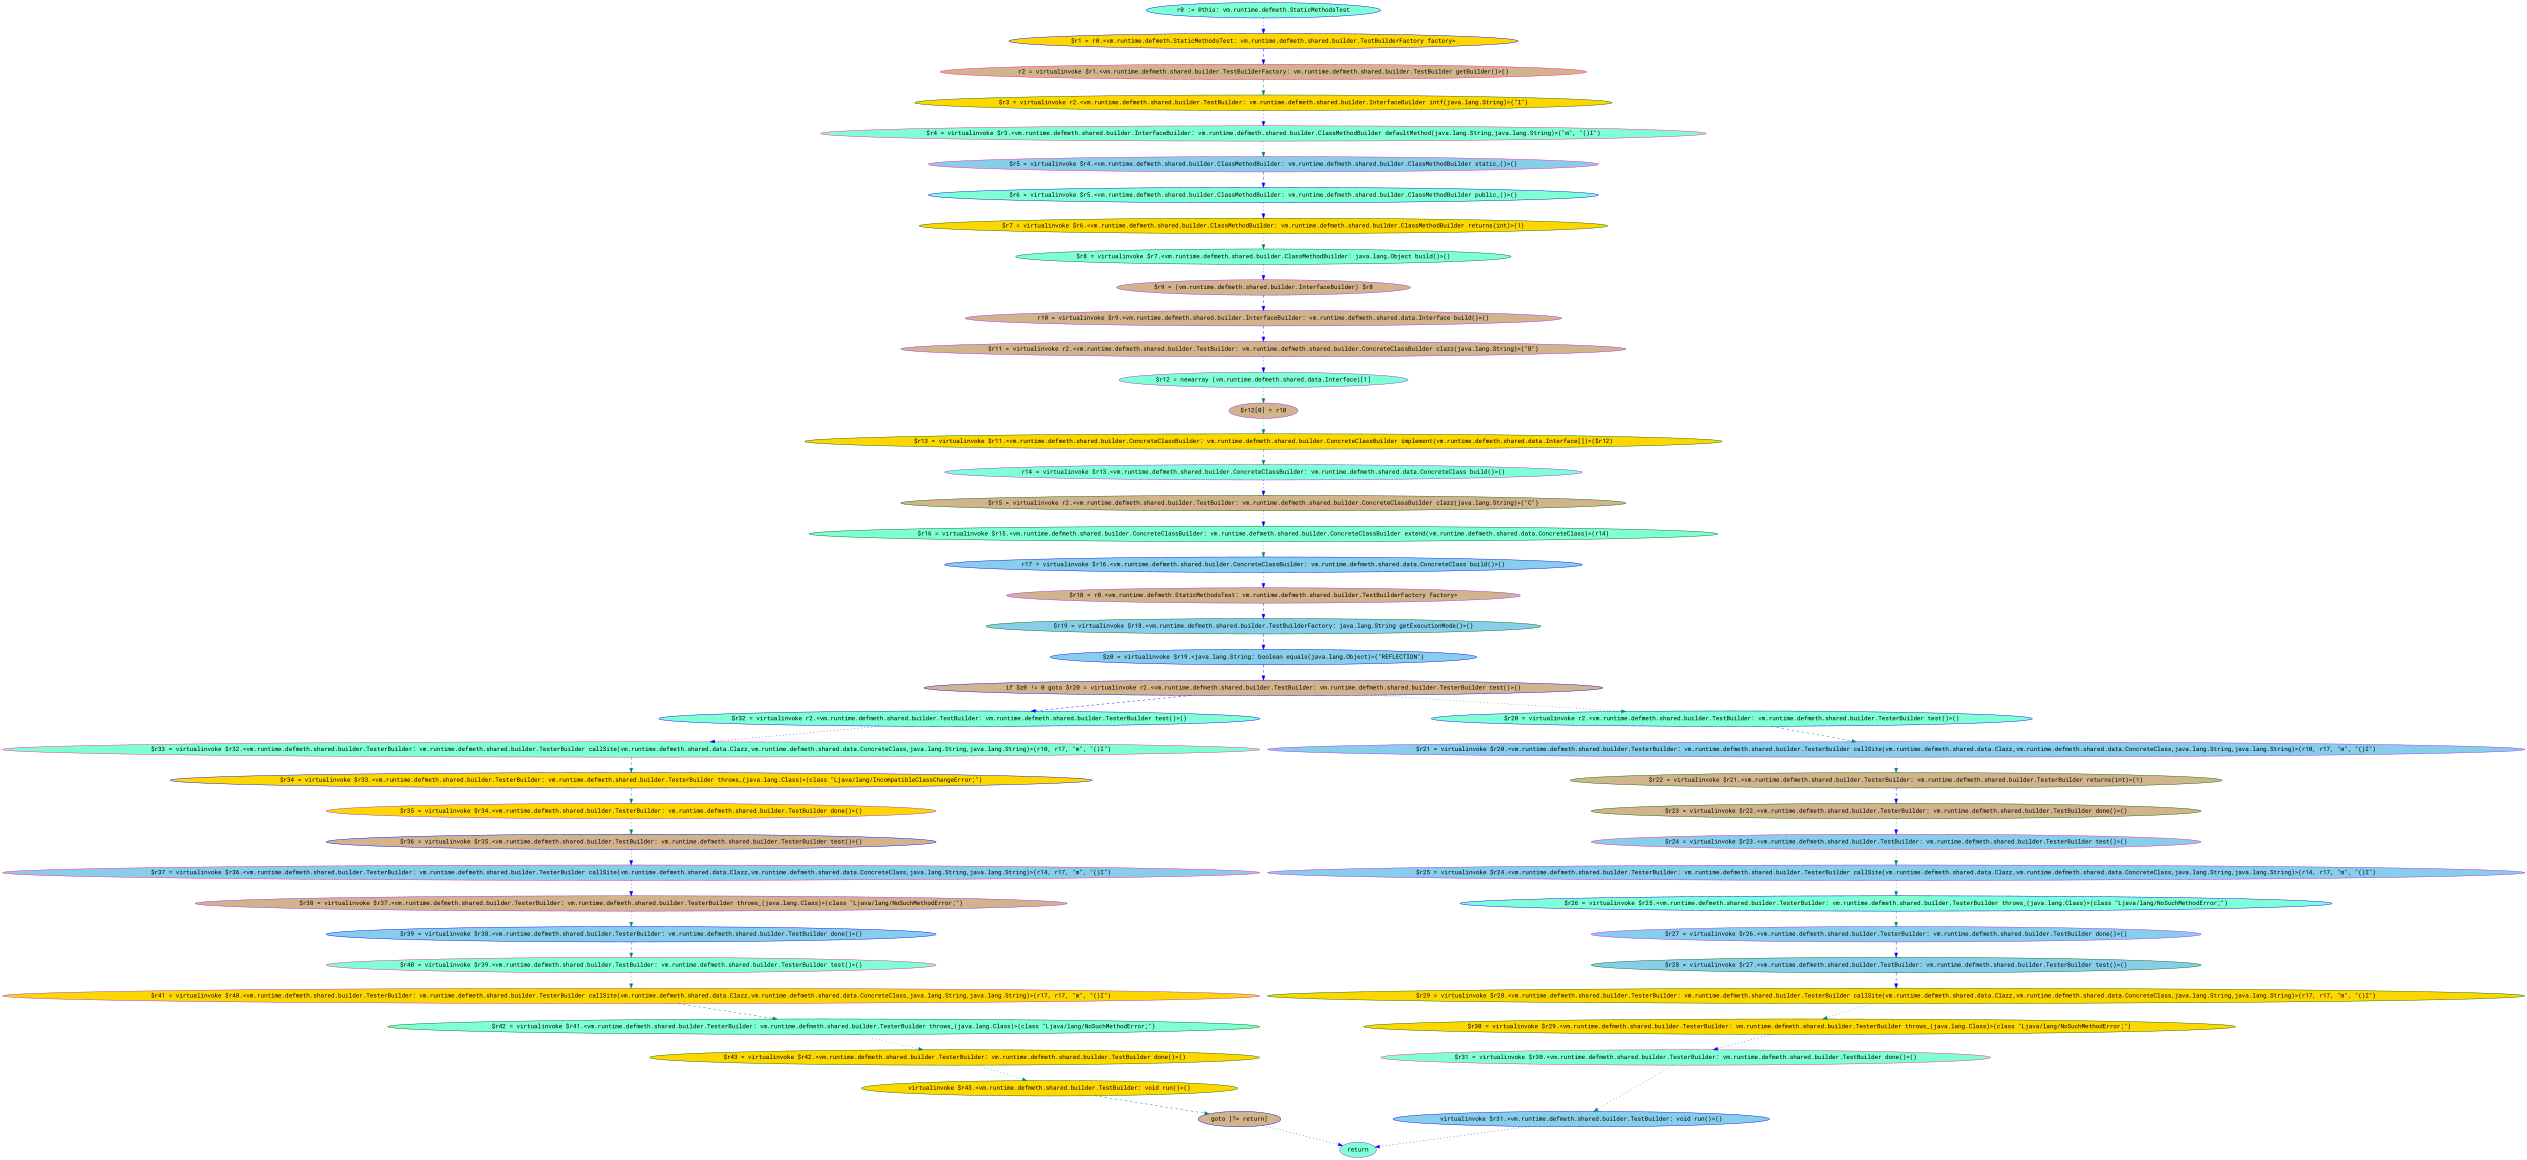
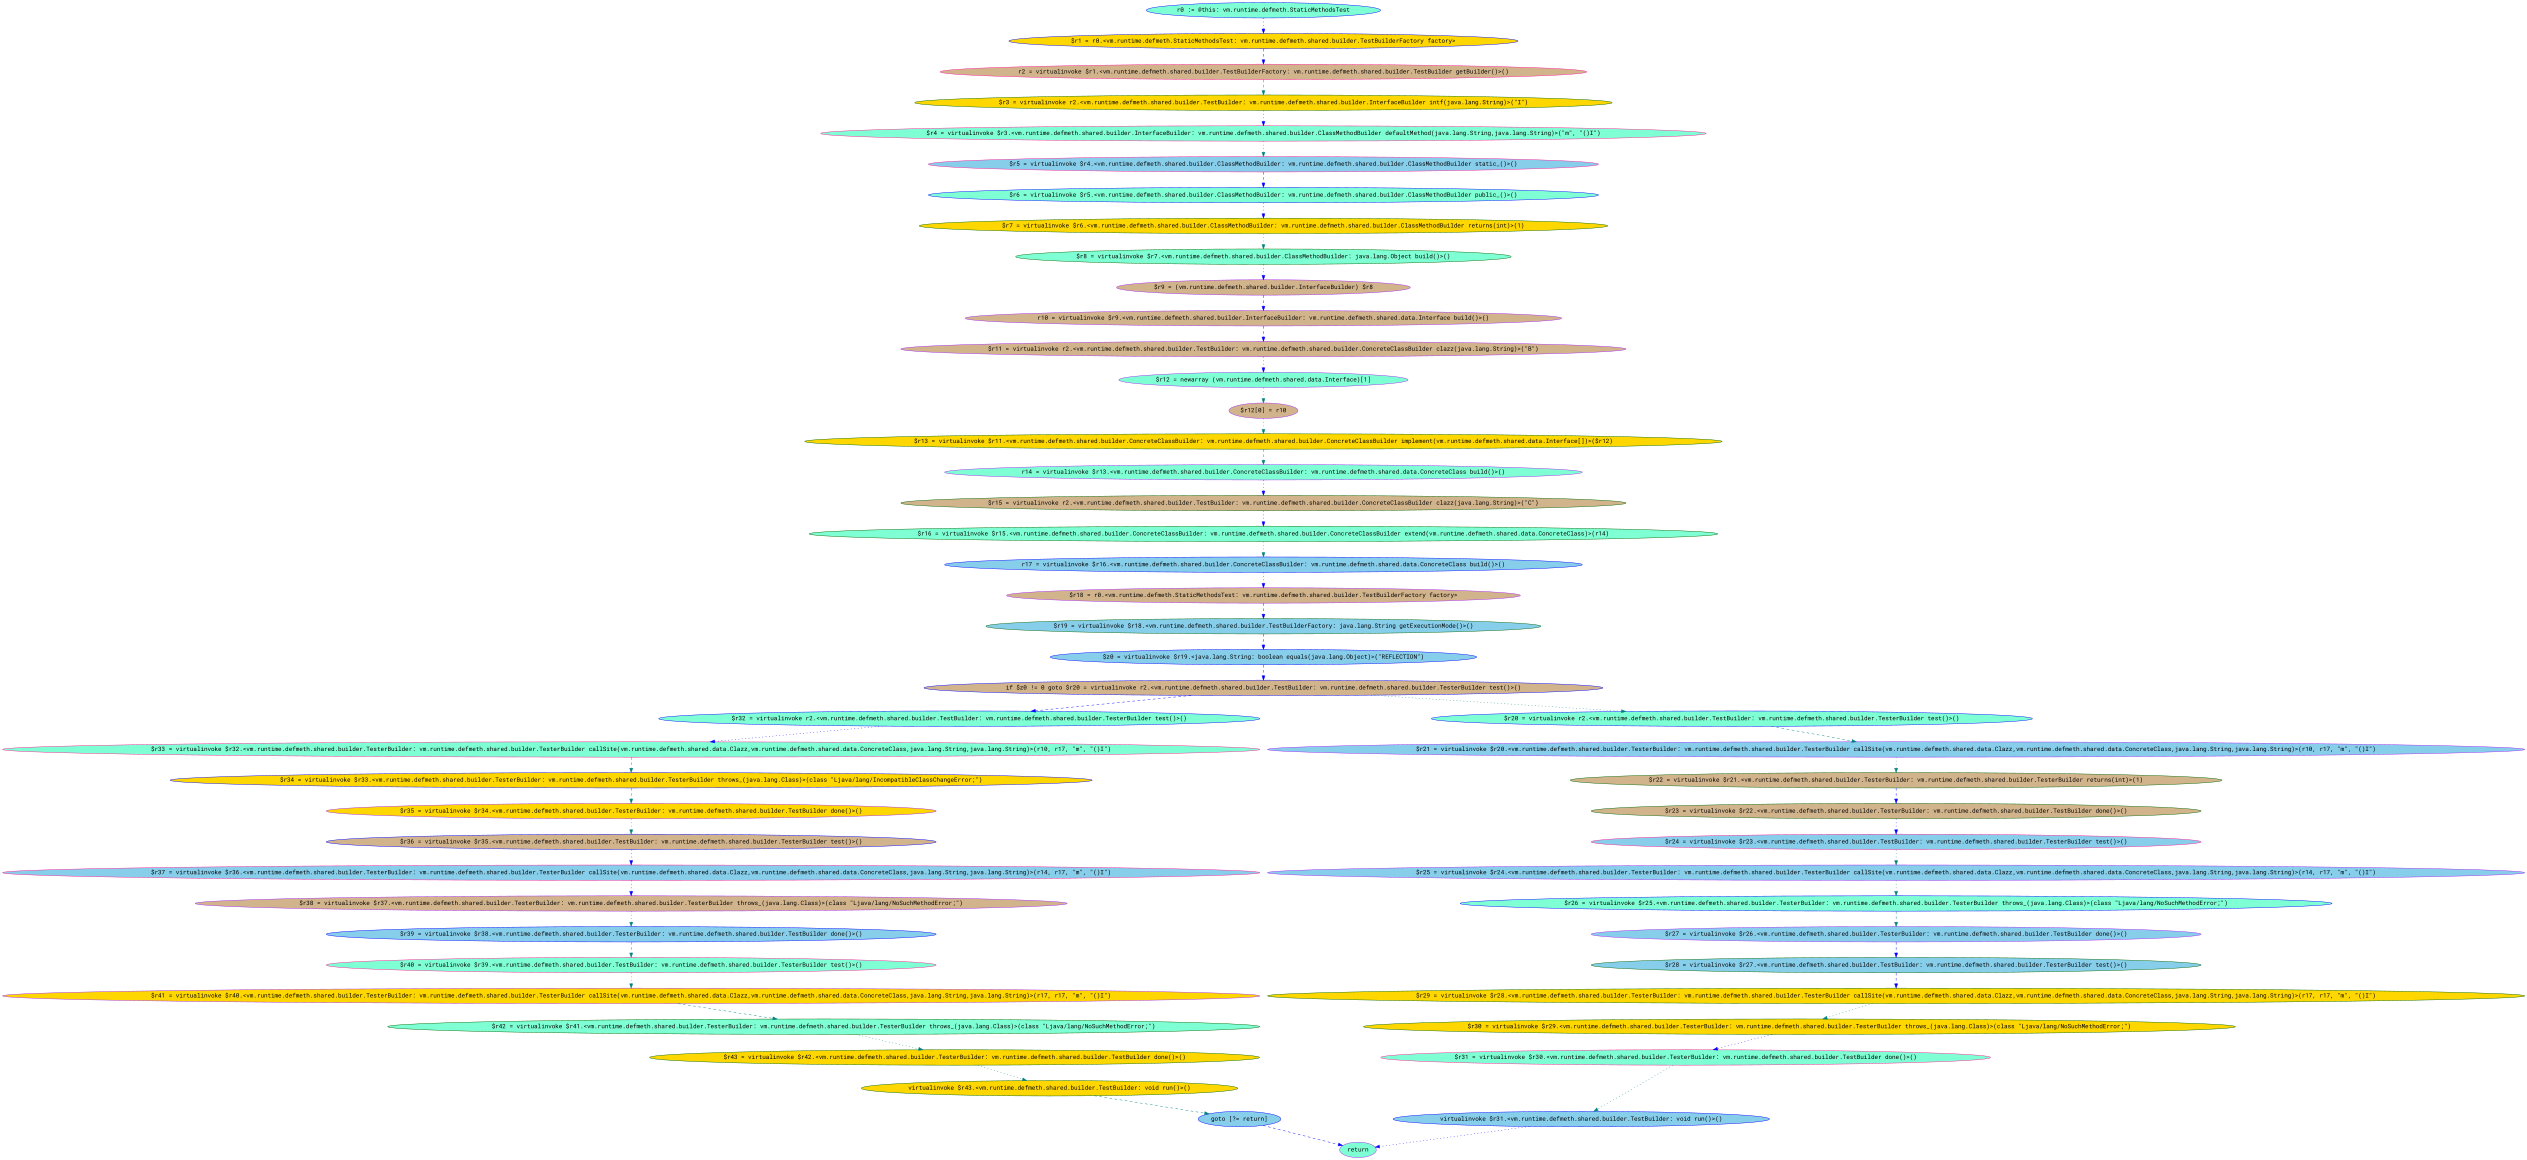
node "goto [?= return]": fillcolor tan -> skyblue
edge "goto [?= return]" -> "return": style dotted -> dashed
